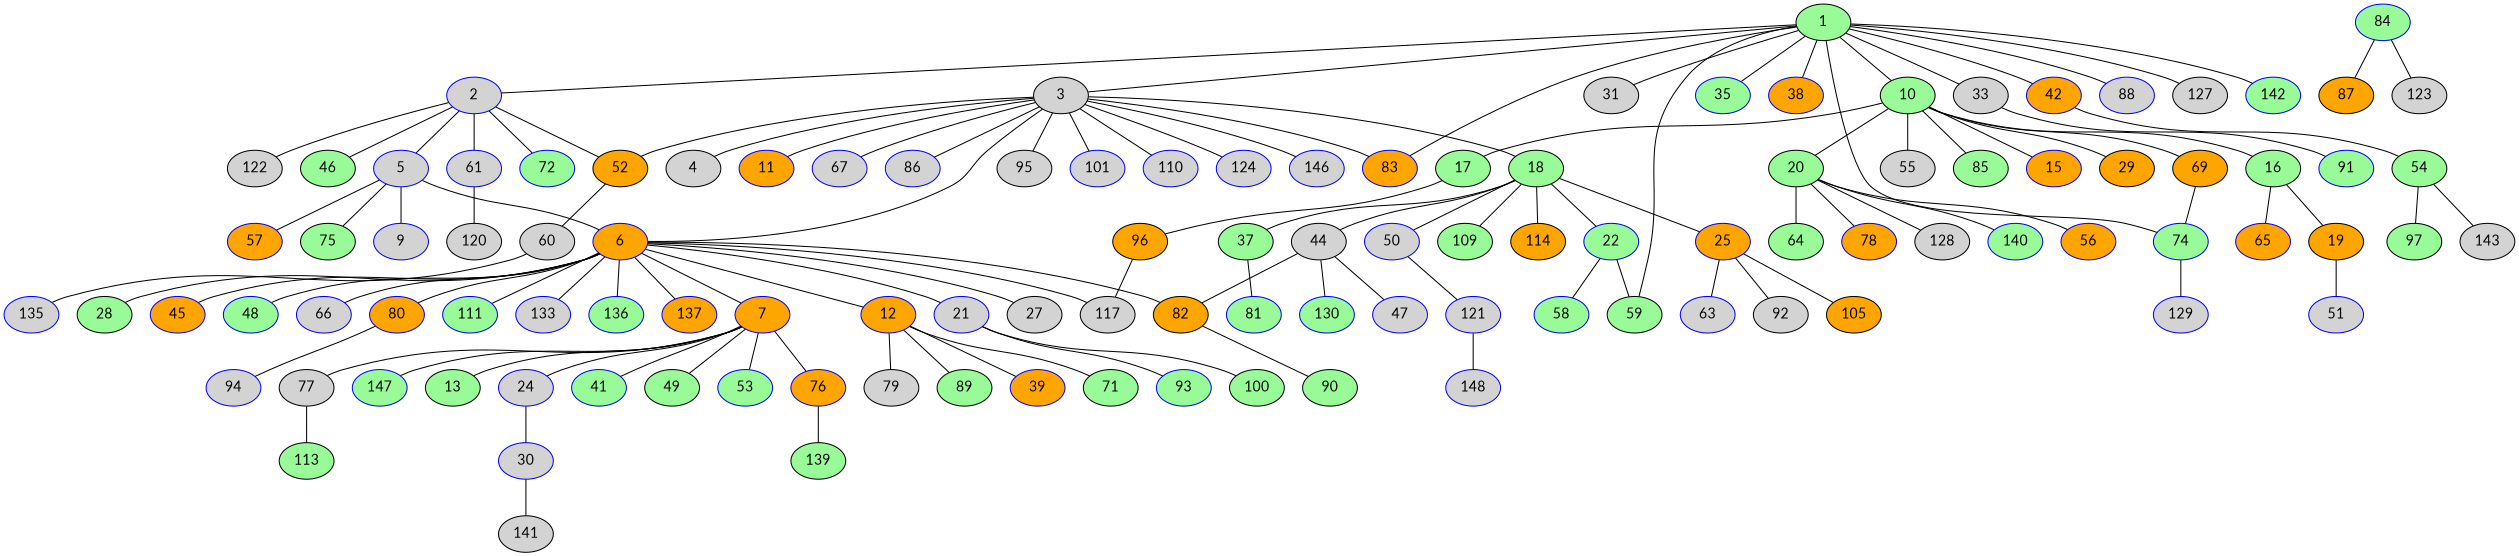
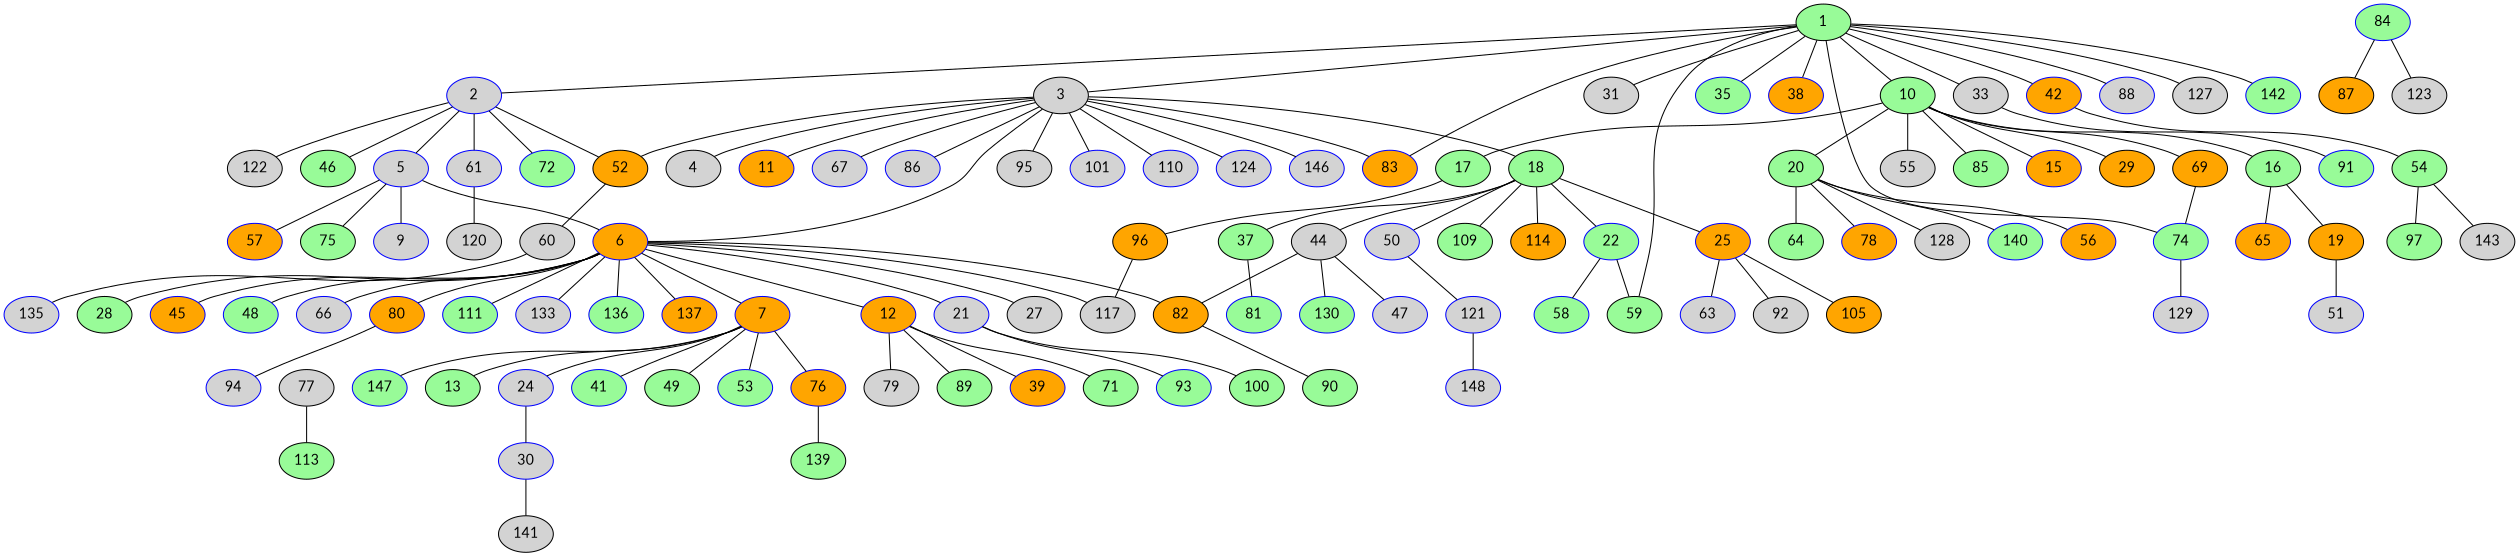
edge "7" -- "77": removed
